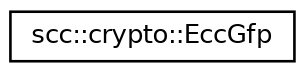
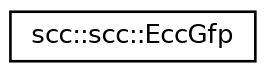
node "scc::crypto::EccGfp": label "scc::crypto::EccGfp" -> "scc::scc::EccGfp"
